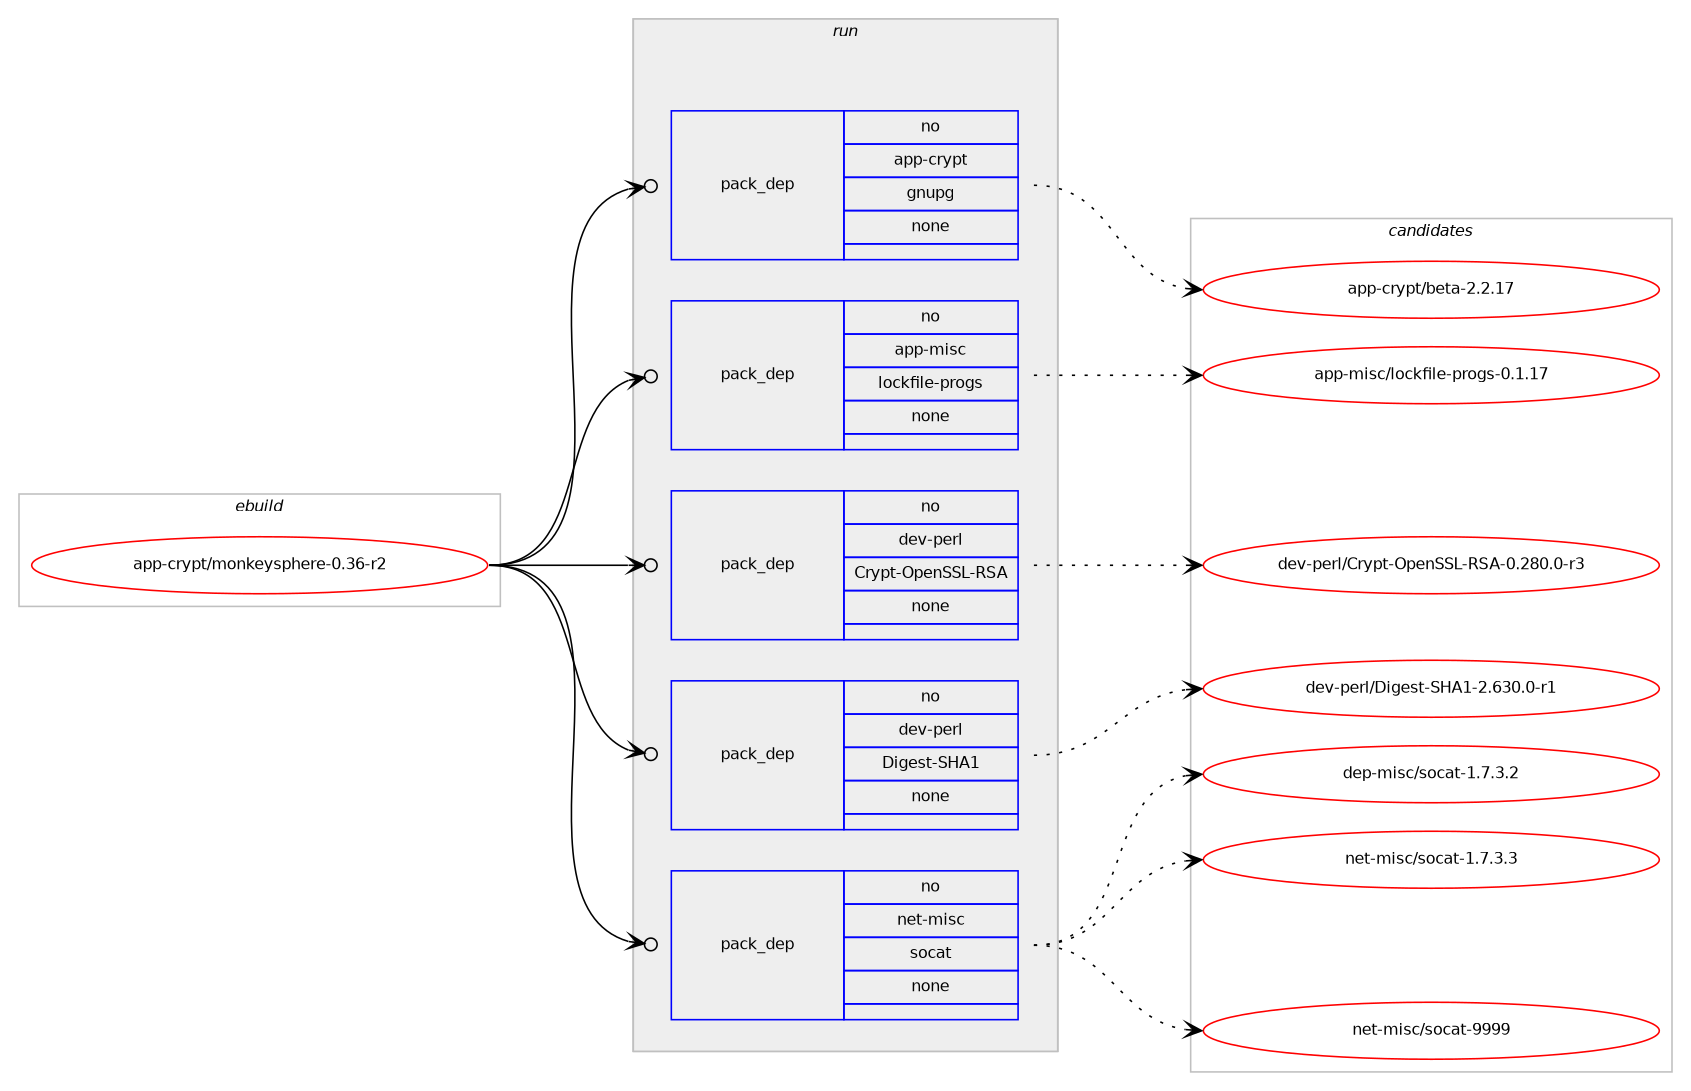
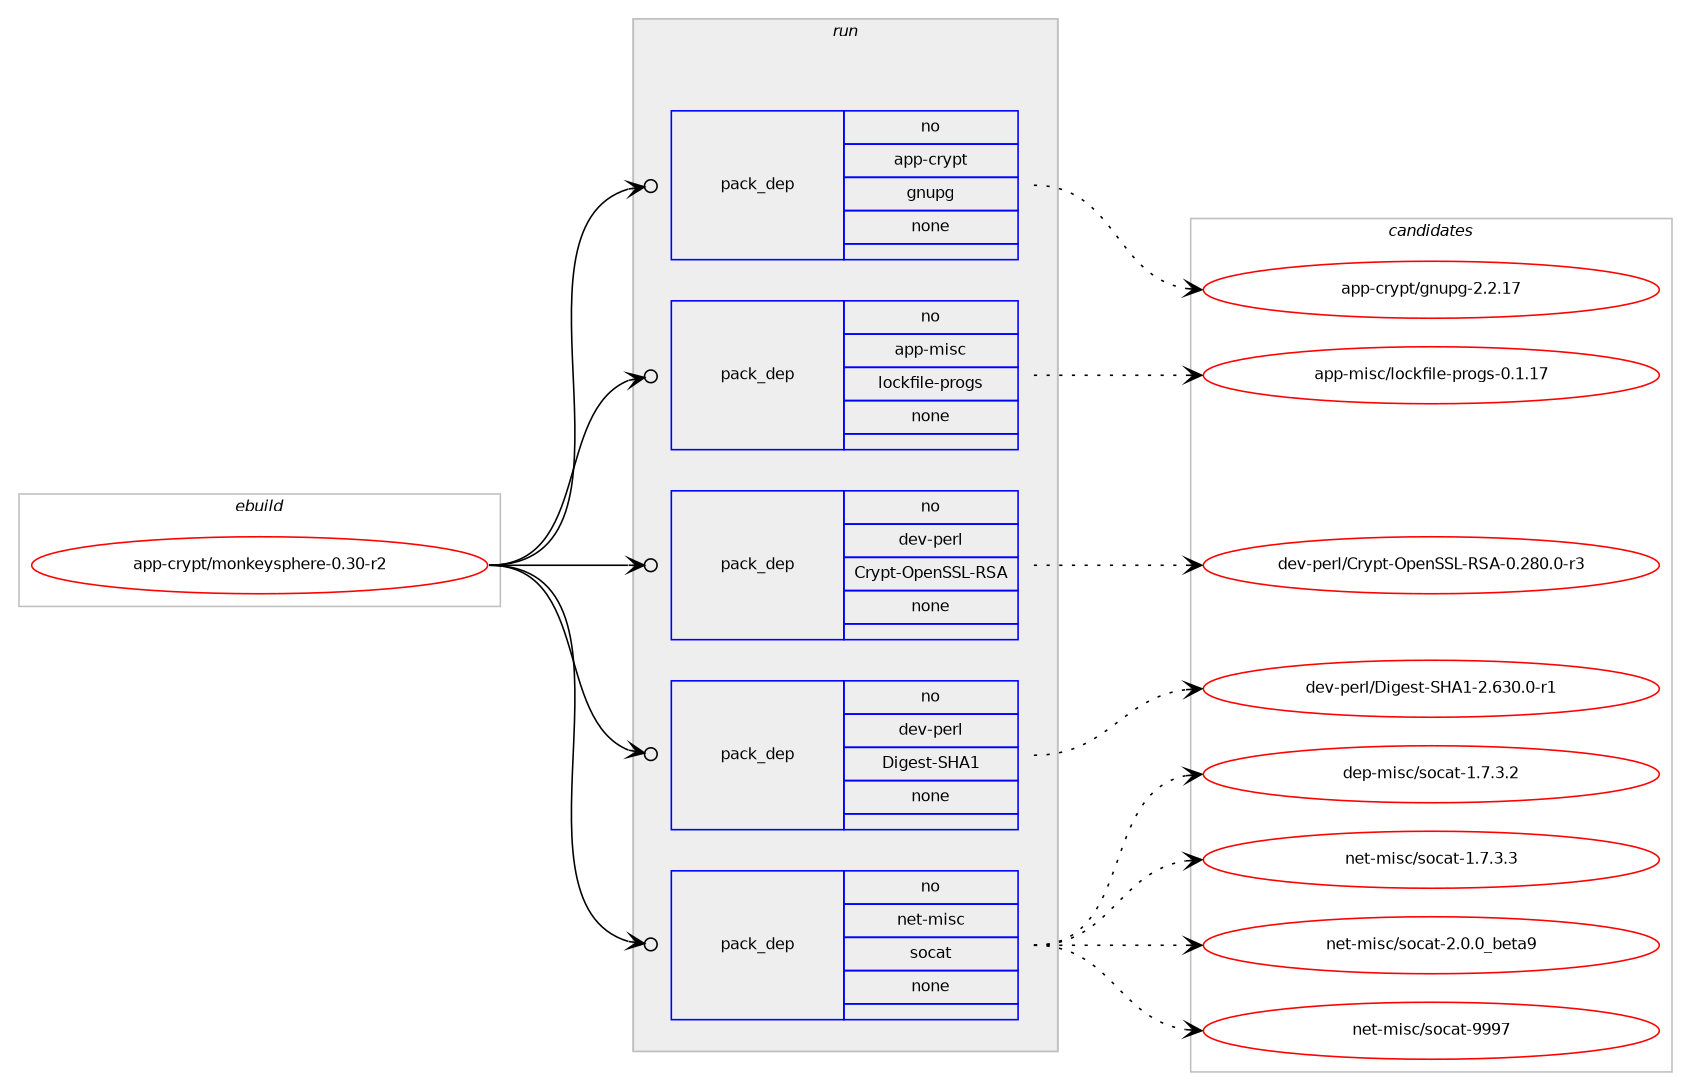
node "app-crypt/beta-2.2.17": label "app-crypt/beta-2.2.17" -> "app-crypt/gnupg-2.2.17"
node "app-crypt/monkeysphere-0.36-r2": label "app-crypt/monkeysphere-0.36-r2" -> "app-crypt/monkeysphere-0.30-r2"
node "net-misc/socat-2.0.0_beta9": added
node "net-misc/socat-9999": label "net-misc/socat-9999" -> "net-misc/socat-9997"
